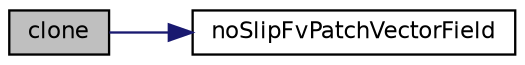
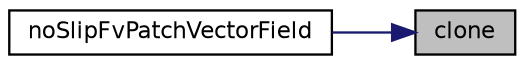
edge "clone" -> "noSlipFvPatchVectorField": reversed
